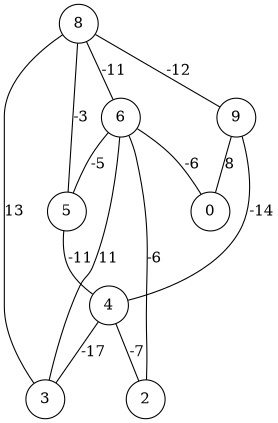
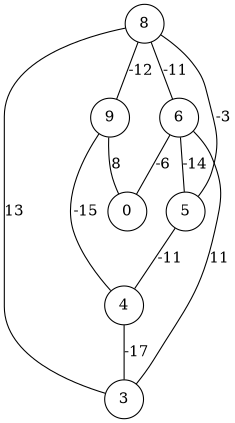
edge "6" -- "5": label "-5" -> "-14"
edge "9" -- "4": label "-14" -> "-15"
node "2": removed
